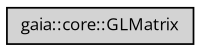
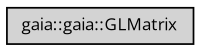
node "gaia::core::GLMatrix": label "gaia::core::GLMatrix" -> "gaia::gaia::GLMatrix"
